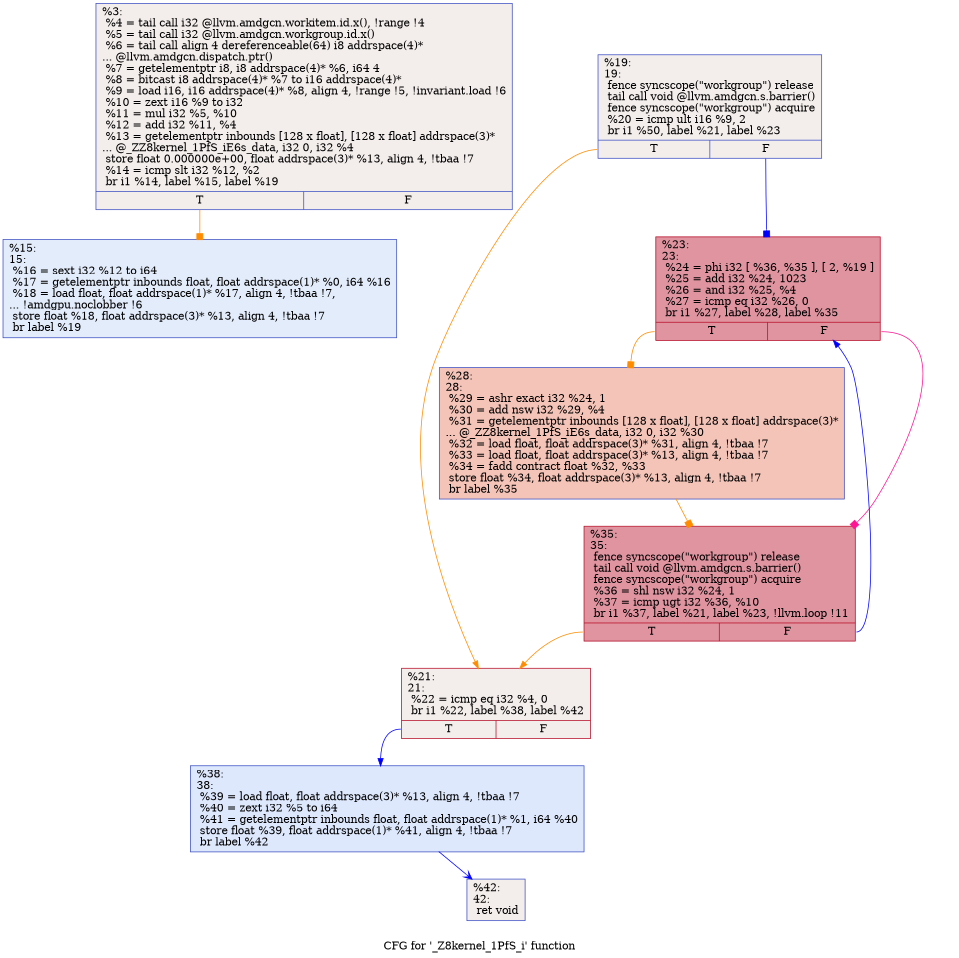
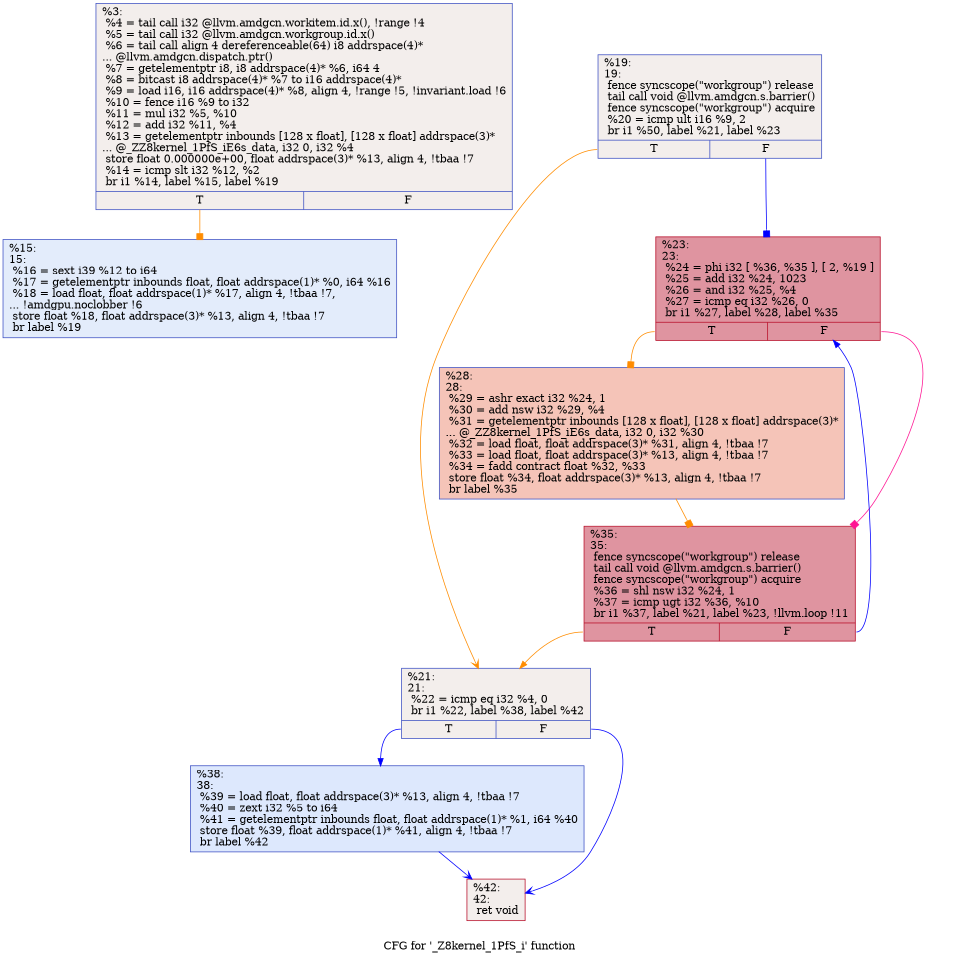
node "%3:": text "%10 = zext i16 %9 to i32" -> "%10 = fence i16 %9 to i32"
node "%15:": text "%16 = sext i32 %12 to i64" -> "%16 = sext i39 %12 to i64"
edge "%19:" -> "%21:": arrowhead normal -> vee
node "%21:": color #b70d28ff -> #3d50c3ff
edge "%21:" -> "%42:": added
node "%42:": color #3d50c3ff -> #b70d28ff
